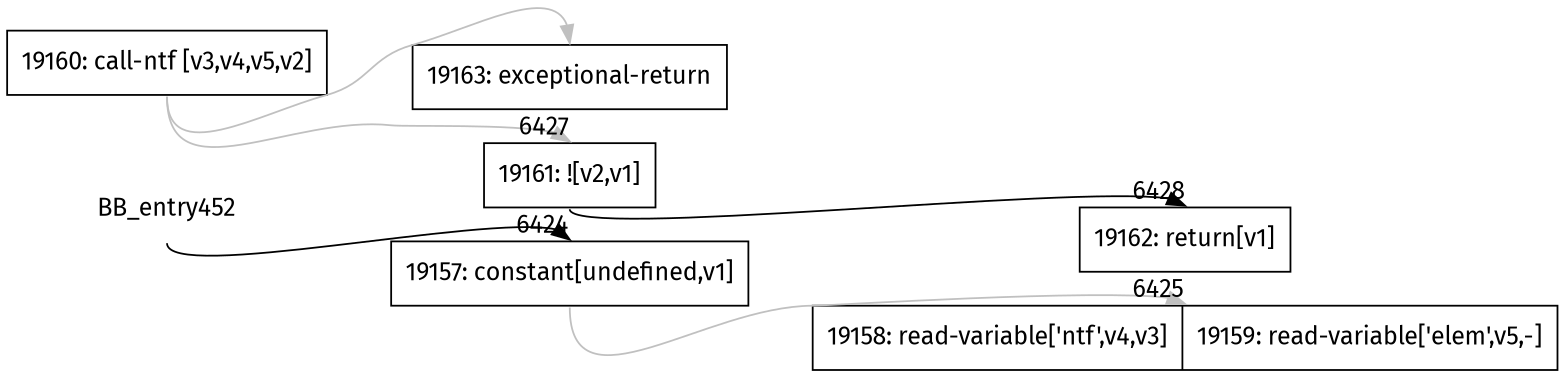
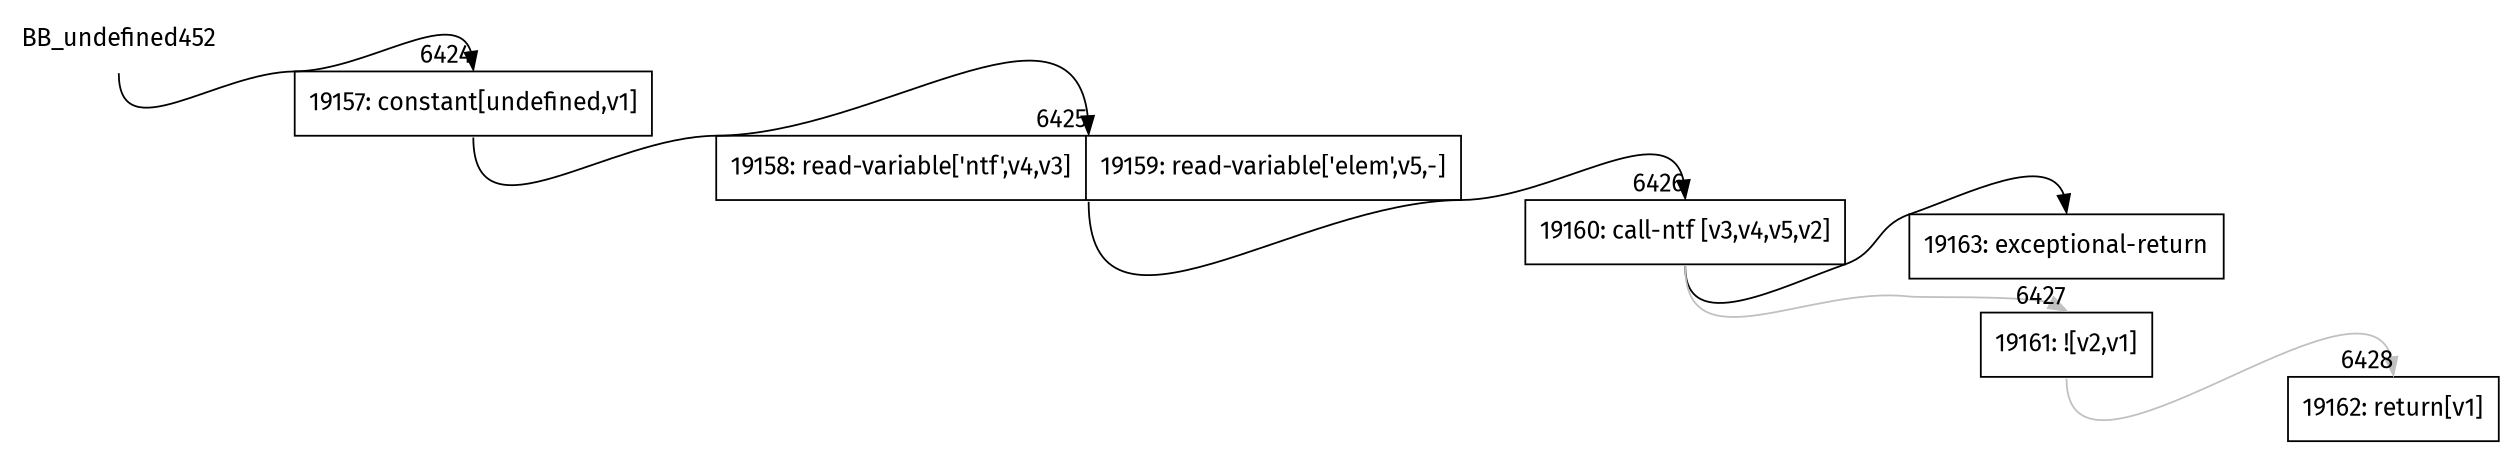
edge "19160: call-ntf [v3,v4,v5,v2]" -> "19163: exceptional-return": color gray -> black
edge "19161: ![v2,v1]" -> "19162: return[v1]": color black -> gray
node "BB_entry452": label "BB_entry452" -> "BB_undefined452"
edge "19158: read-variable['ntf',v4,v3]" -> "19160: call-ntf [v3,v4,v5,v2]": added
edge "19157: constant[undefined,v1]" -> "19158: read-variable['ntf',v4,v3]": color gray -> black
